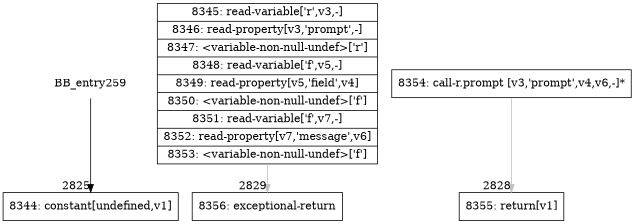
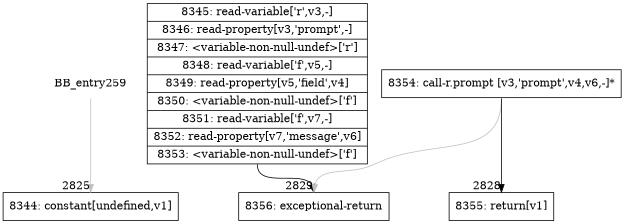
edge "BB_entry259" -> "8344: constant[undefined,v1]": color black -> gray
edge "8354: call-r.prompt [v3,'prompt',v4,v6,-]*" -> "8355: return[v1]": color gray -> black
edge "8354: call-r.prompt [v3,'prompt',v4,v6,-]*" -> "8356: exceptional-return": added
edge "8345: read-variable['r',v3,-]" -> "8356: exceptional-return": color gray -> black
